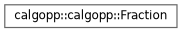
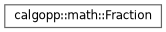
node "calgopp::calgopp::Fraction": label "calgopp::calgopp::Fraction" -> "calgopp::math::Fraction"
